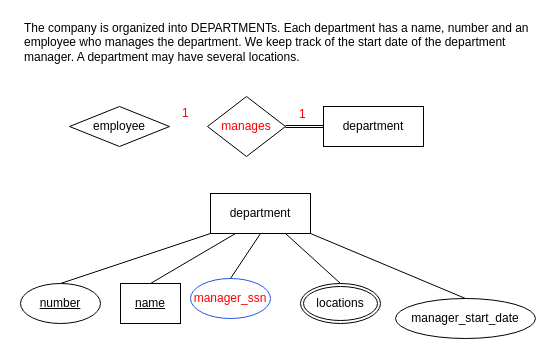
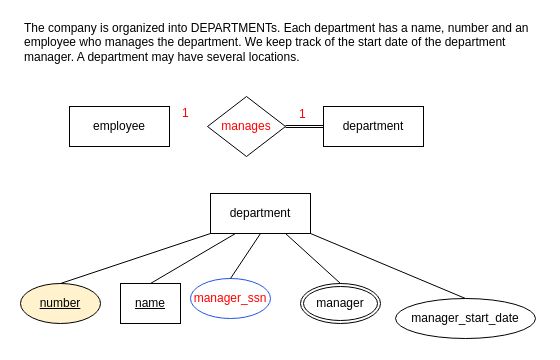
node "employee": shape diamond -> rectangle
node "number": fillcolor #ffffff -> #fff2cc
node "locations": label "locations" -> "manager"
